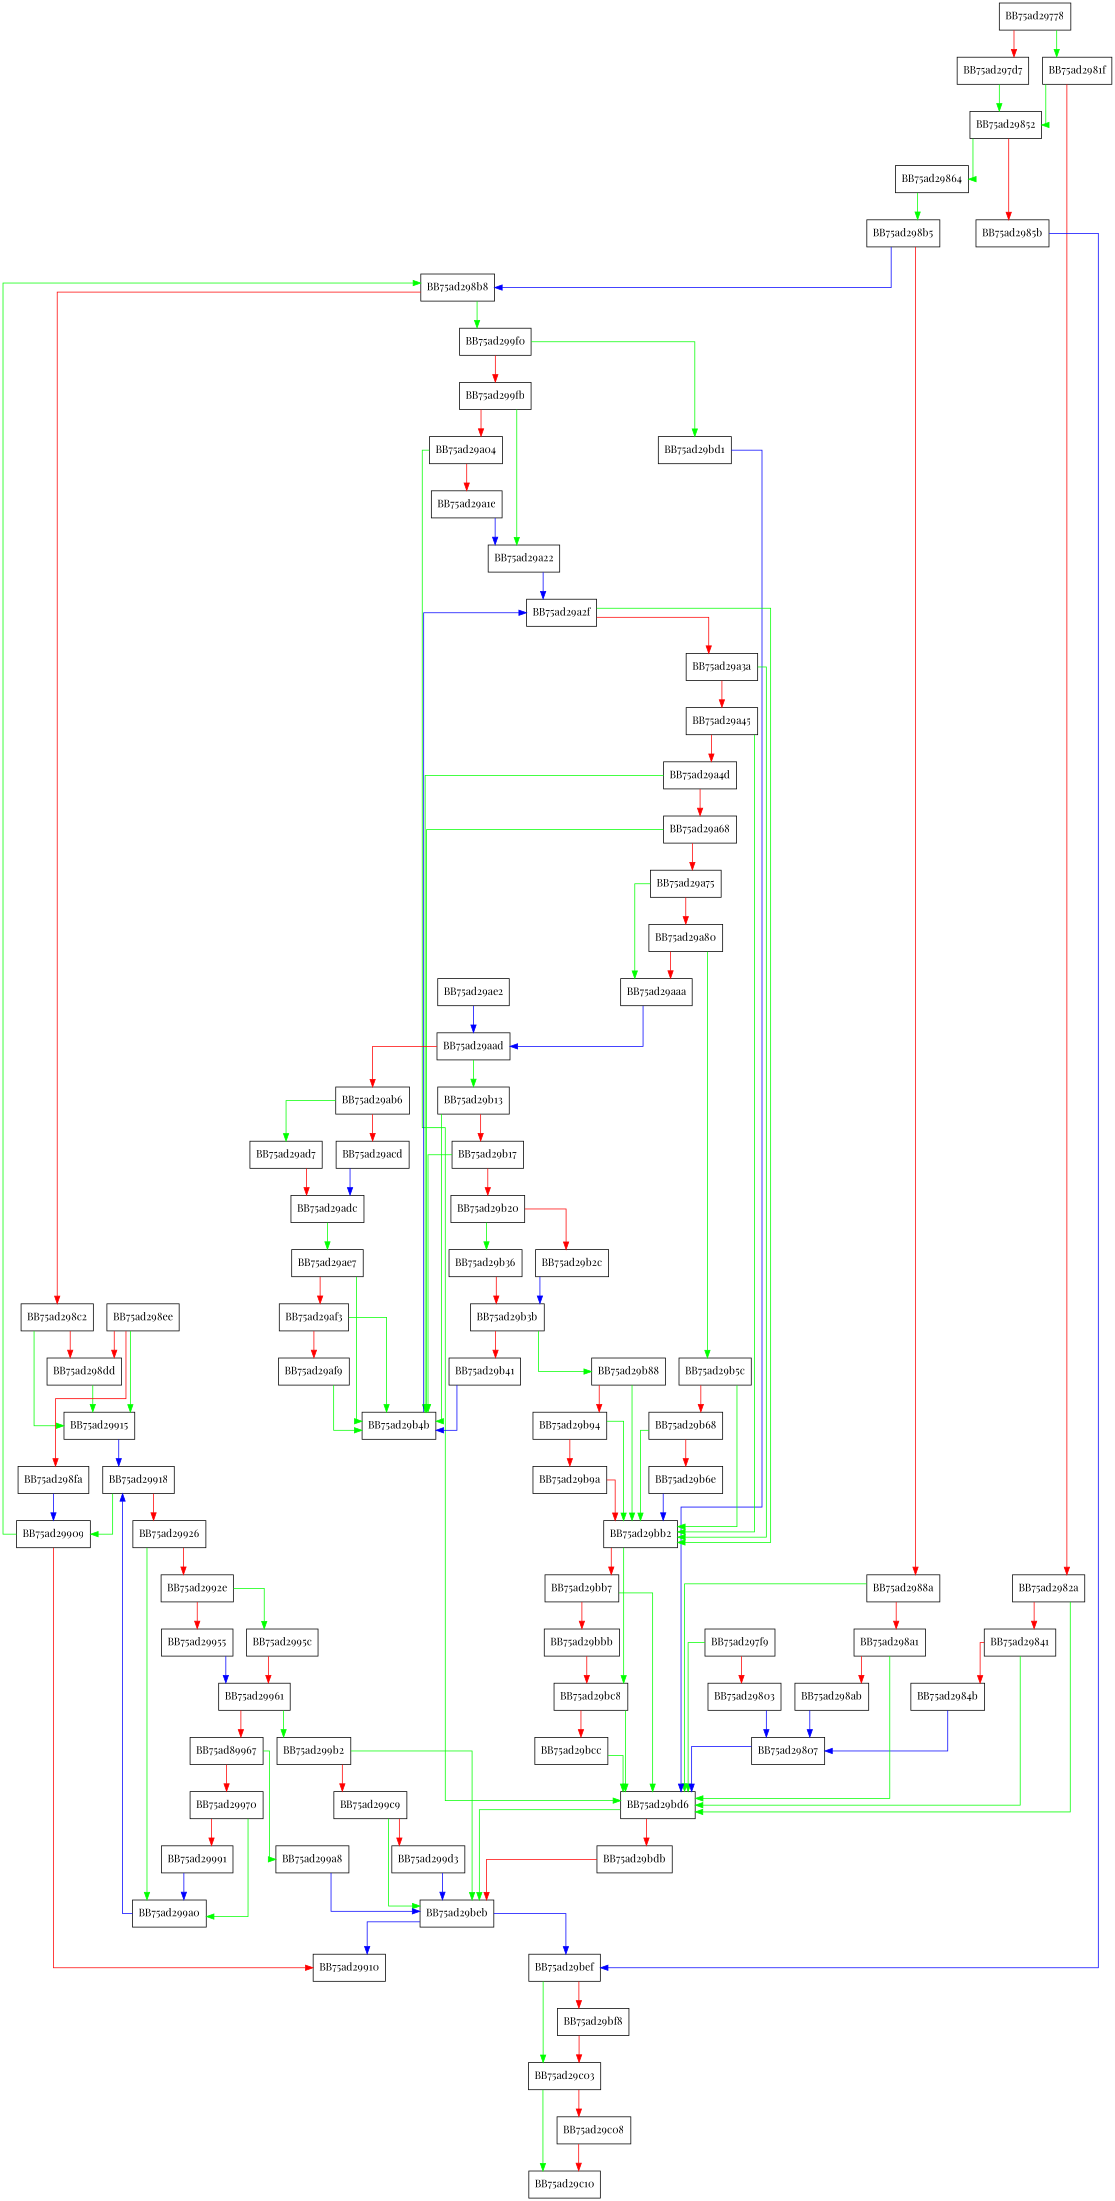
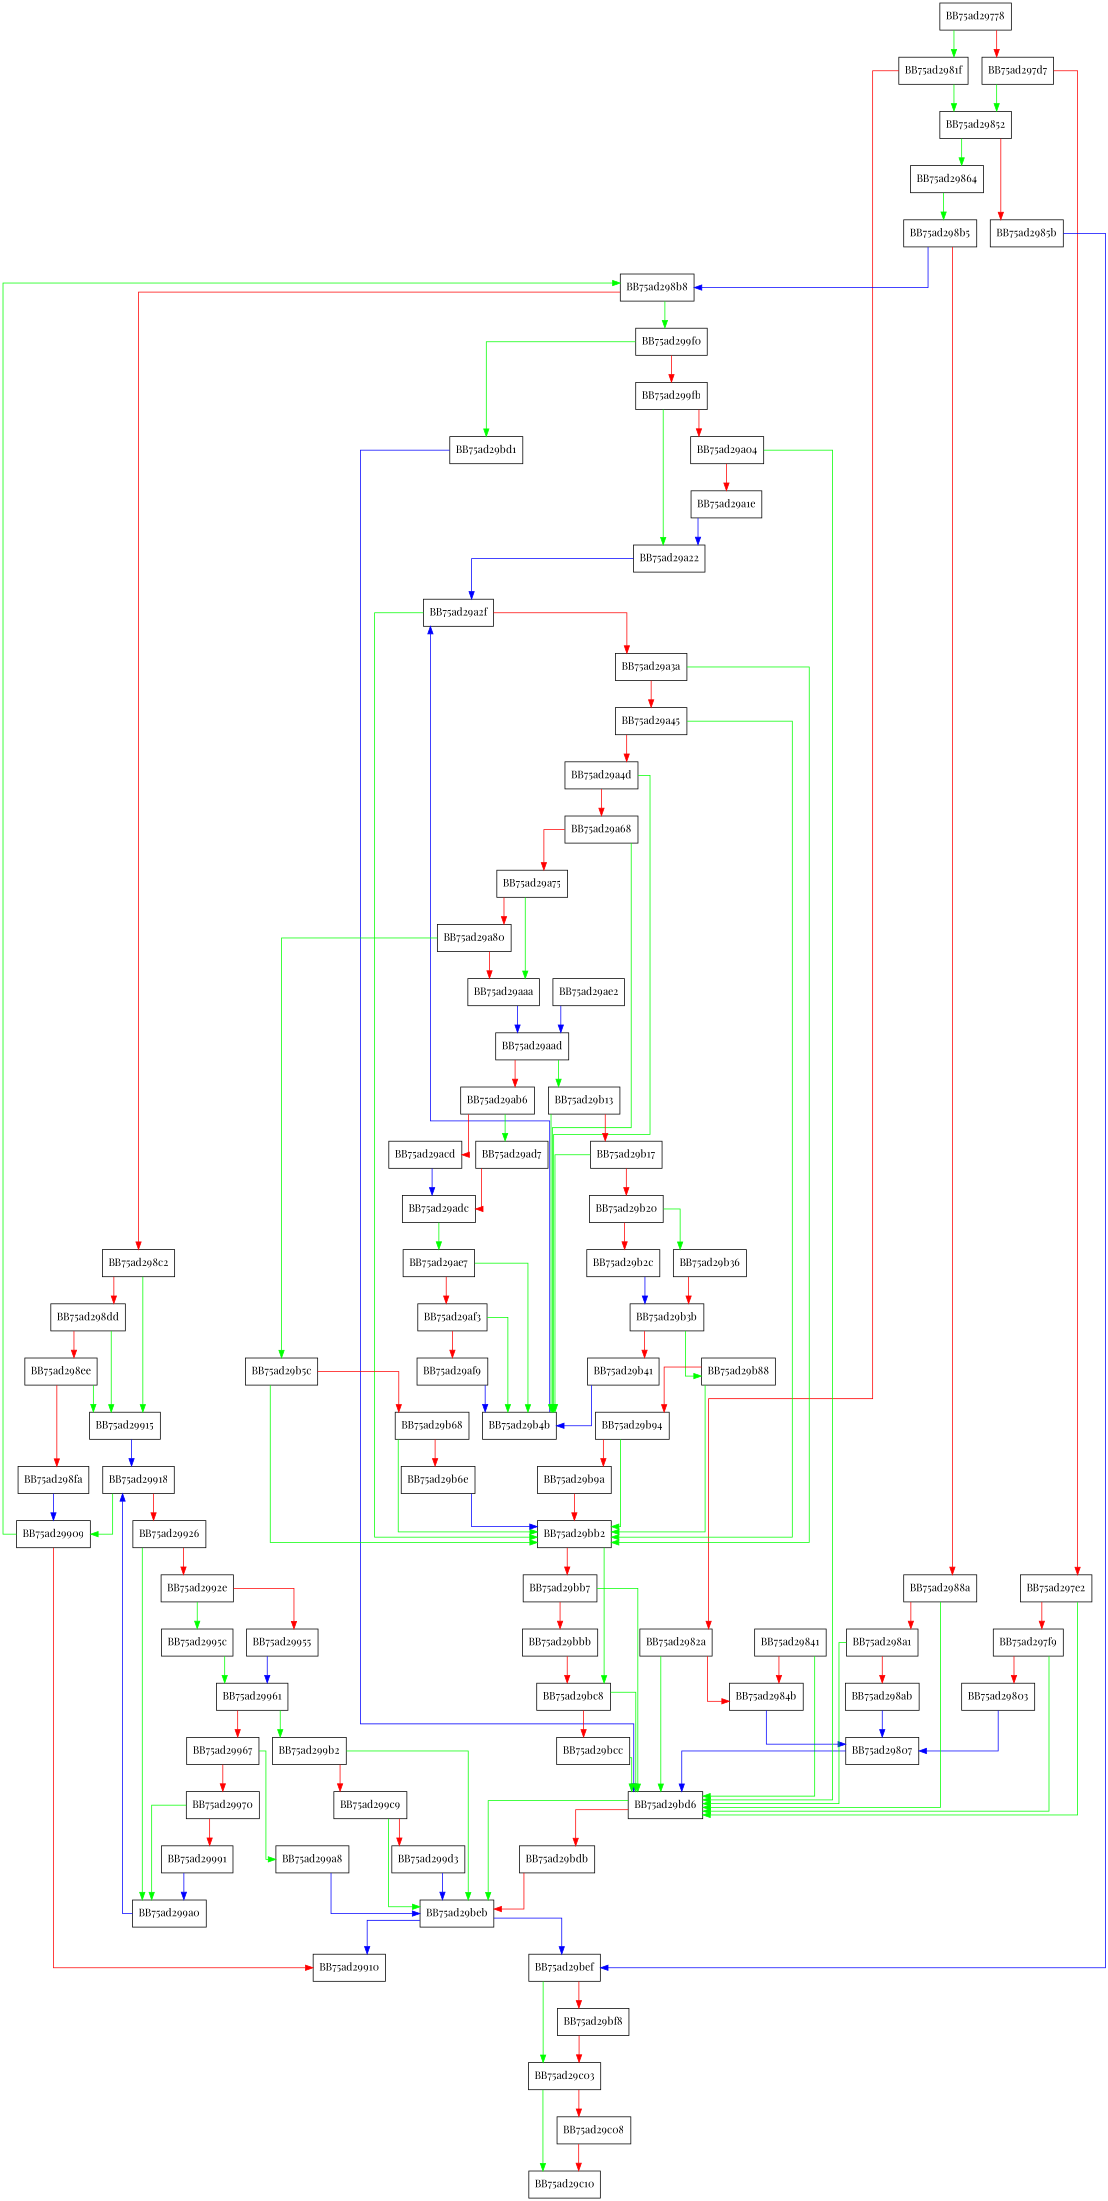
edge "BB75ad298ee" -> "BB75ad298dd": reversed
edge "BB75ad29af9" -> "BB75ad29b4b": color green -> blue
node "BB75ad297e2": added
edge "BB75ad2982a" -> "BB75ad29841": now "BB75ad2982a" -> "BB75ad2984b"
edge "BB75ad2995c" -> "BB75ad29961": color red -> green
node "BB75ad89967": label "BB75ad89967" -> "BB75ad29967"
